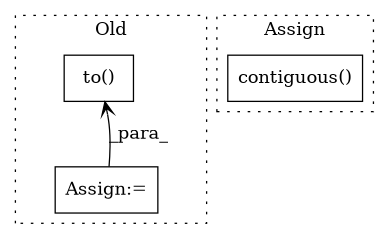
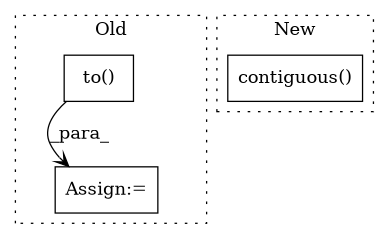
cluster "Assign": label "Assign" -> "New"
edge "Assign:=" -> "to()": reversed
